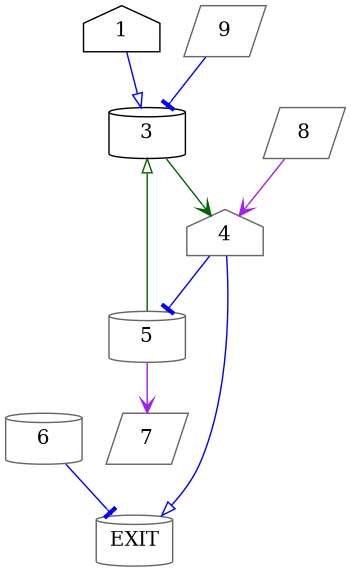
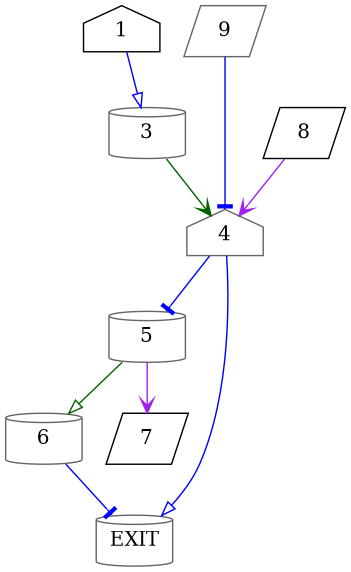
edge "9" -> "3": now "9" -> "4"
node "3": color black -> gray40
node "8": color gray40 -> black
edge "5" -> "3": now "5" -> "6"
node "7": color gray40 -> black
